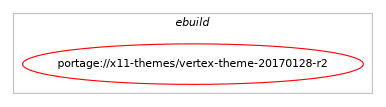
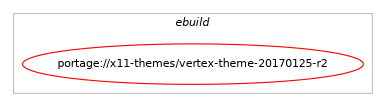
node "portage://x11-themes/vertex-theme-20170128-r2": label "portage://x11-themes/vertex-theme-20170128-r2" -> "portage://x11-themes/vertex-theme-20170125-r2"
